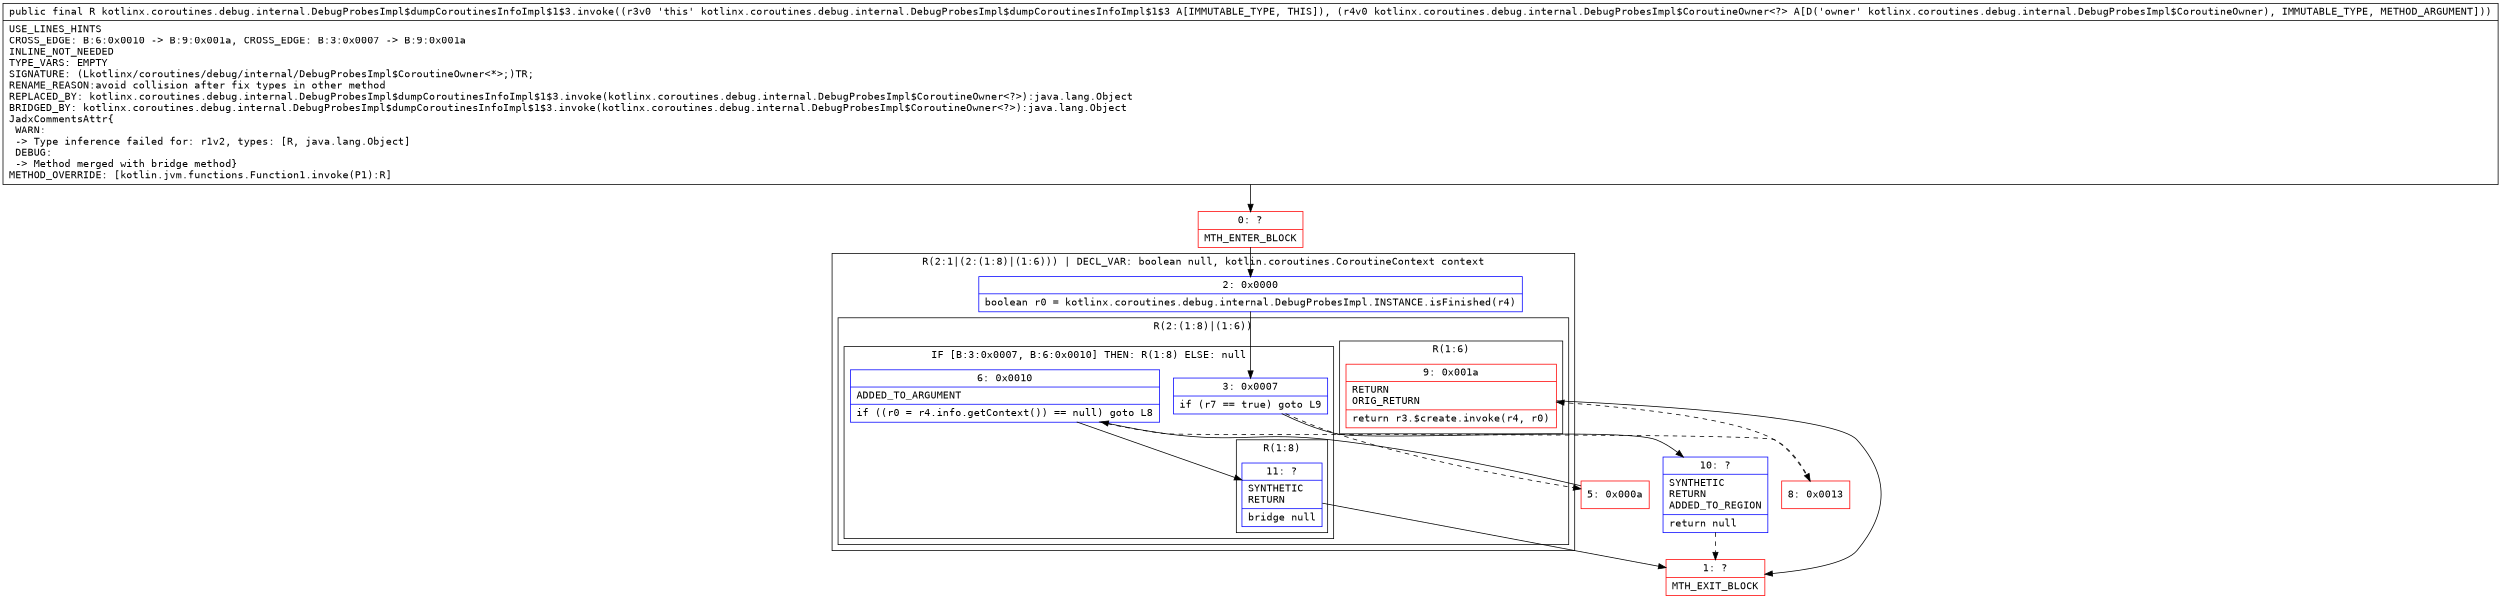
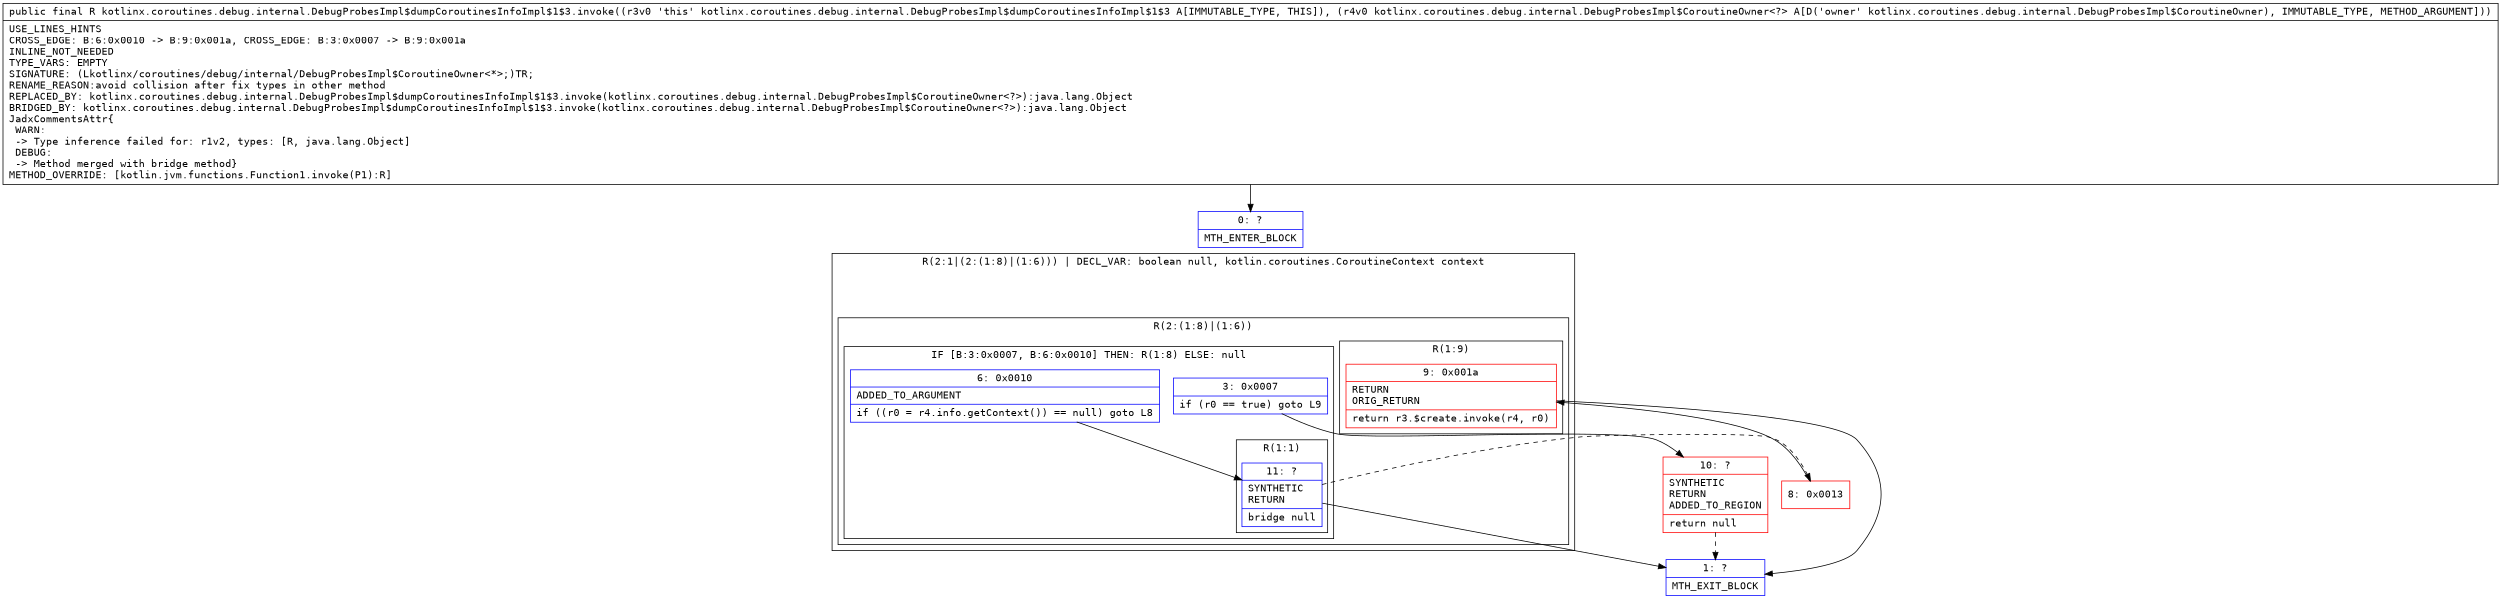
node "0: ?": color red -> blue
node "2: 0x0000": removed
cluster "R(1:6)": label "R(1:6)" -> "R(1:9)"
node "3: 0x0007": text "if (r7 == true) goto L9" -> "if (r0 == true) goto L9"
edge "8: 0x0013" -> "9: 0x001a": style dashed -> solid
edge "6: 0x0010" -> "8: 0x0013": now "11: ?" -> "8: 0x0013"
cluster "R(1:8)": label "R(1:8)" -> "R(1:1)"
node "5: 0x000a": removed
node "10: ?": color blue -> red
node "1: ?": color red -> blue
